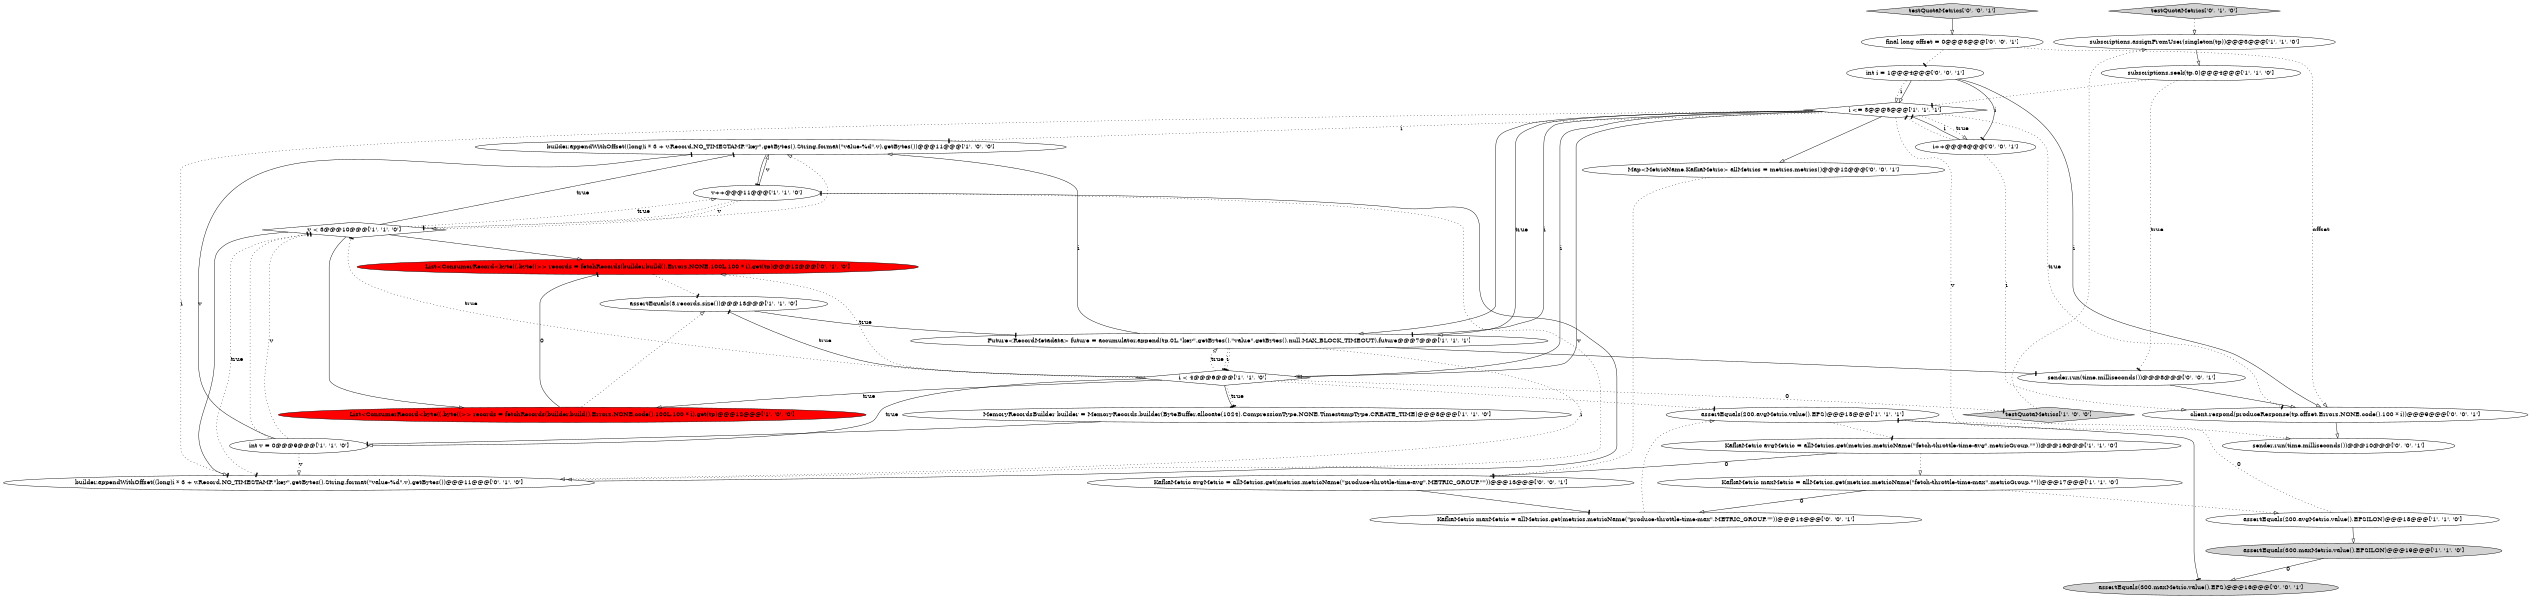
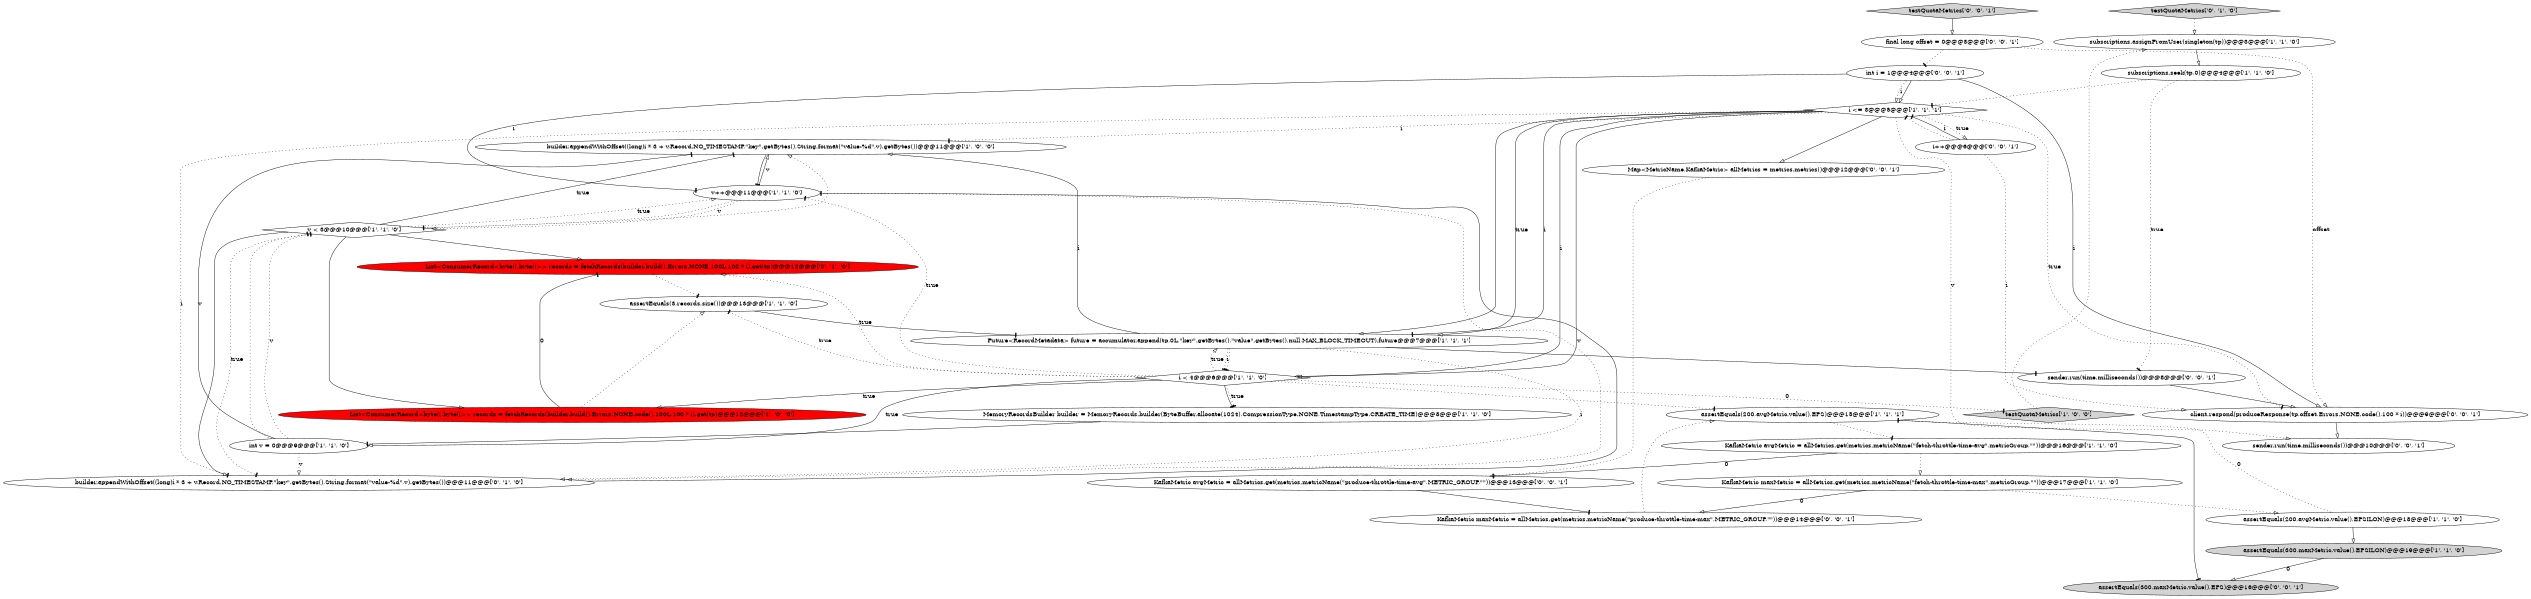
edge "int i = 1@@@4@@@['0', '0', '1']" -> "i++@@@6@@@['0', '0', '1']": now "int i = 1@@@4@@@['0', '0', '1']" -> "v++@@@11@@@['1', '1', '0']"
edge "i < 4@@@6@@@['1', '1', '0']" -> "v < 3@@@10@@@['1', '1', '0']": now "i < 4@@@6@@@['1', '1', '0']" -> "v++@@@11@@@['1', '1', '0']"
edge "i < 4@@@6@@@['1', '1', '0']" -> "assertEquals(3,records.size())@@@13@@@['1', '1', '0']": style solid -> dotted
